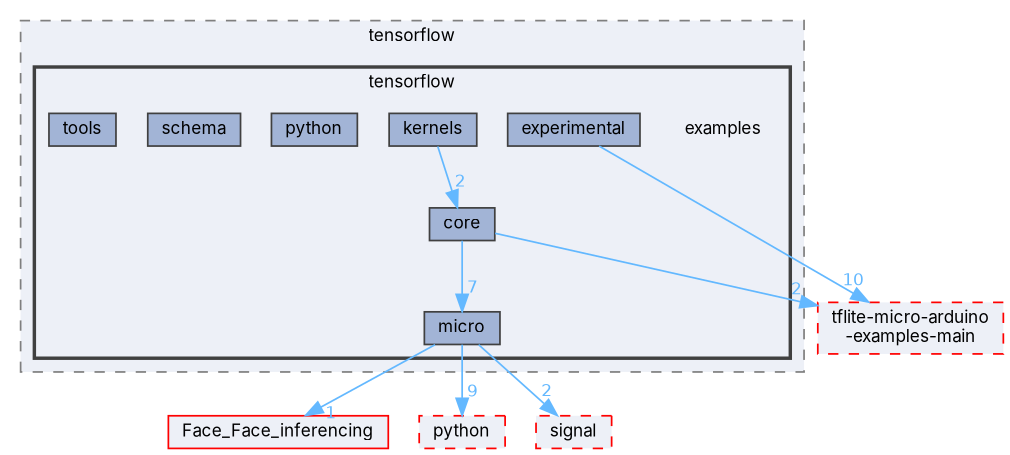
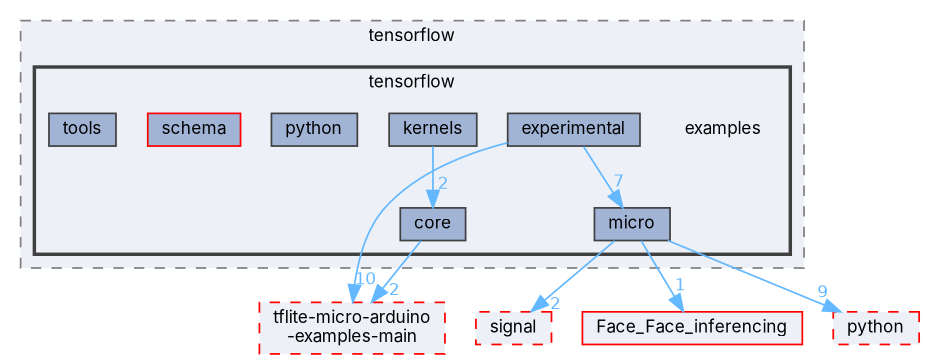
node "schema": color grey25 -> red
edge "core" -> "micro": now "experimental" -> "micro"
